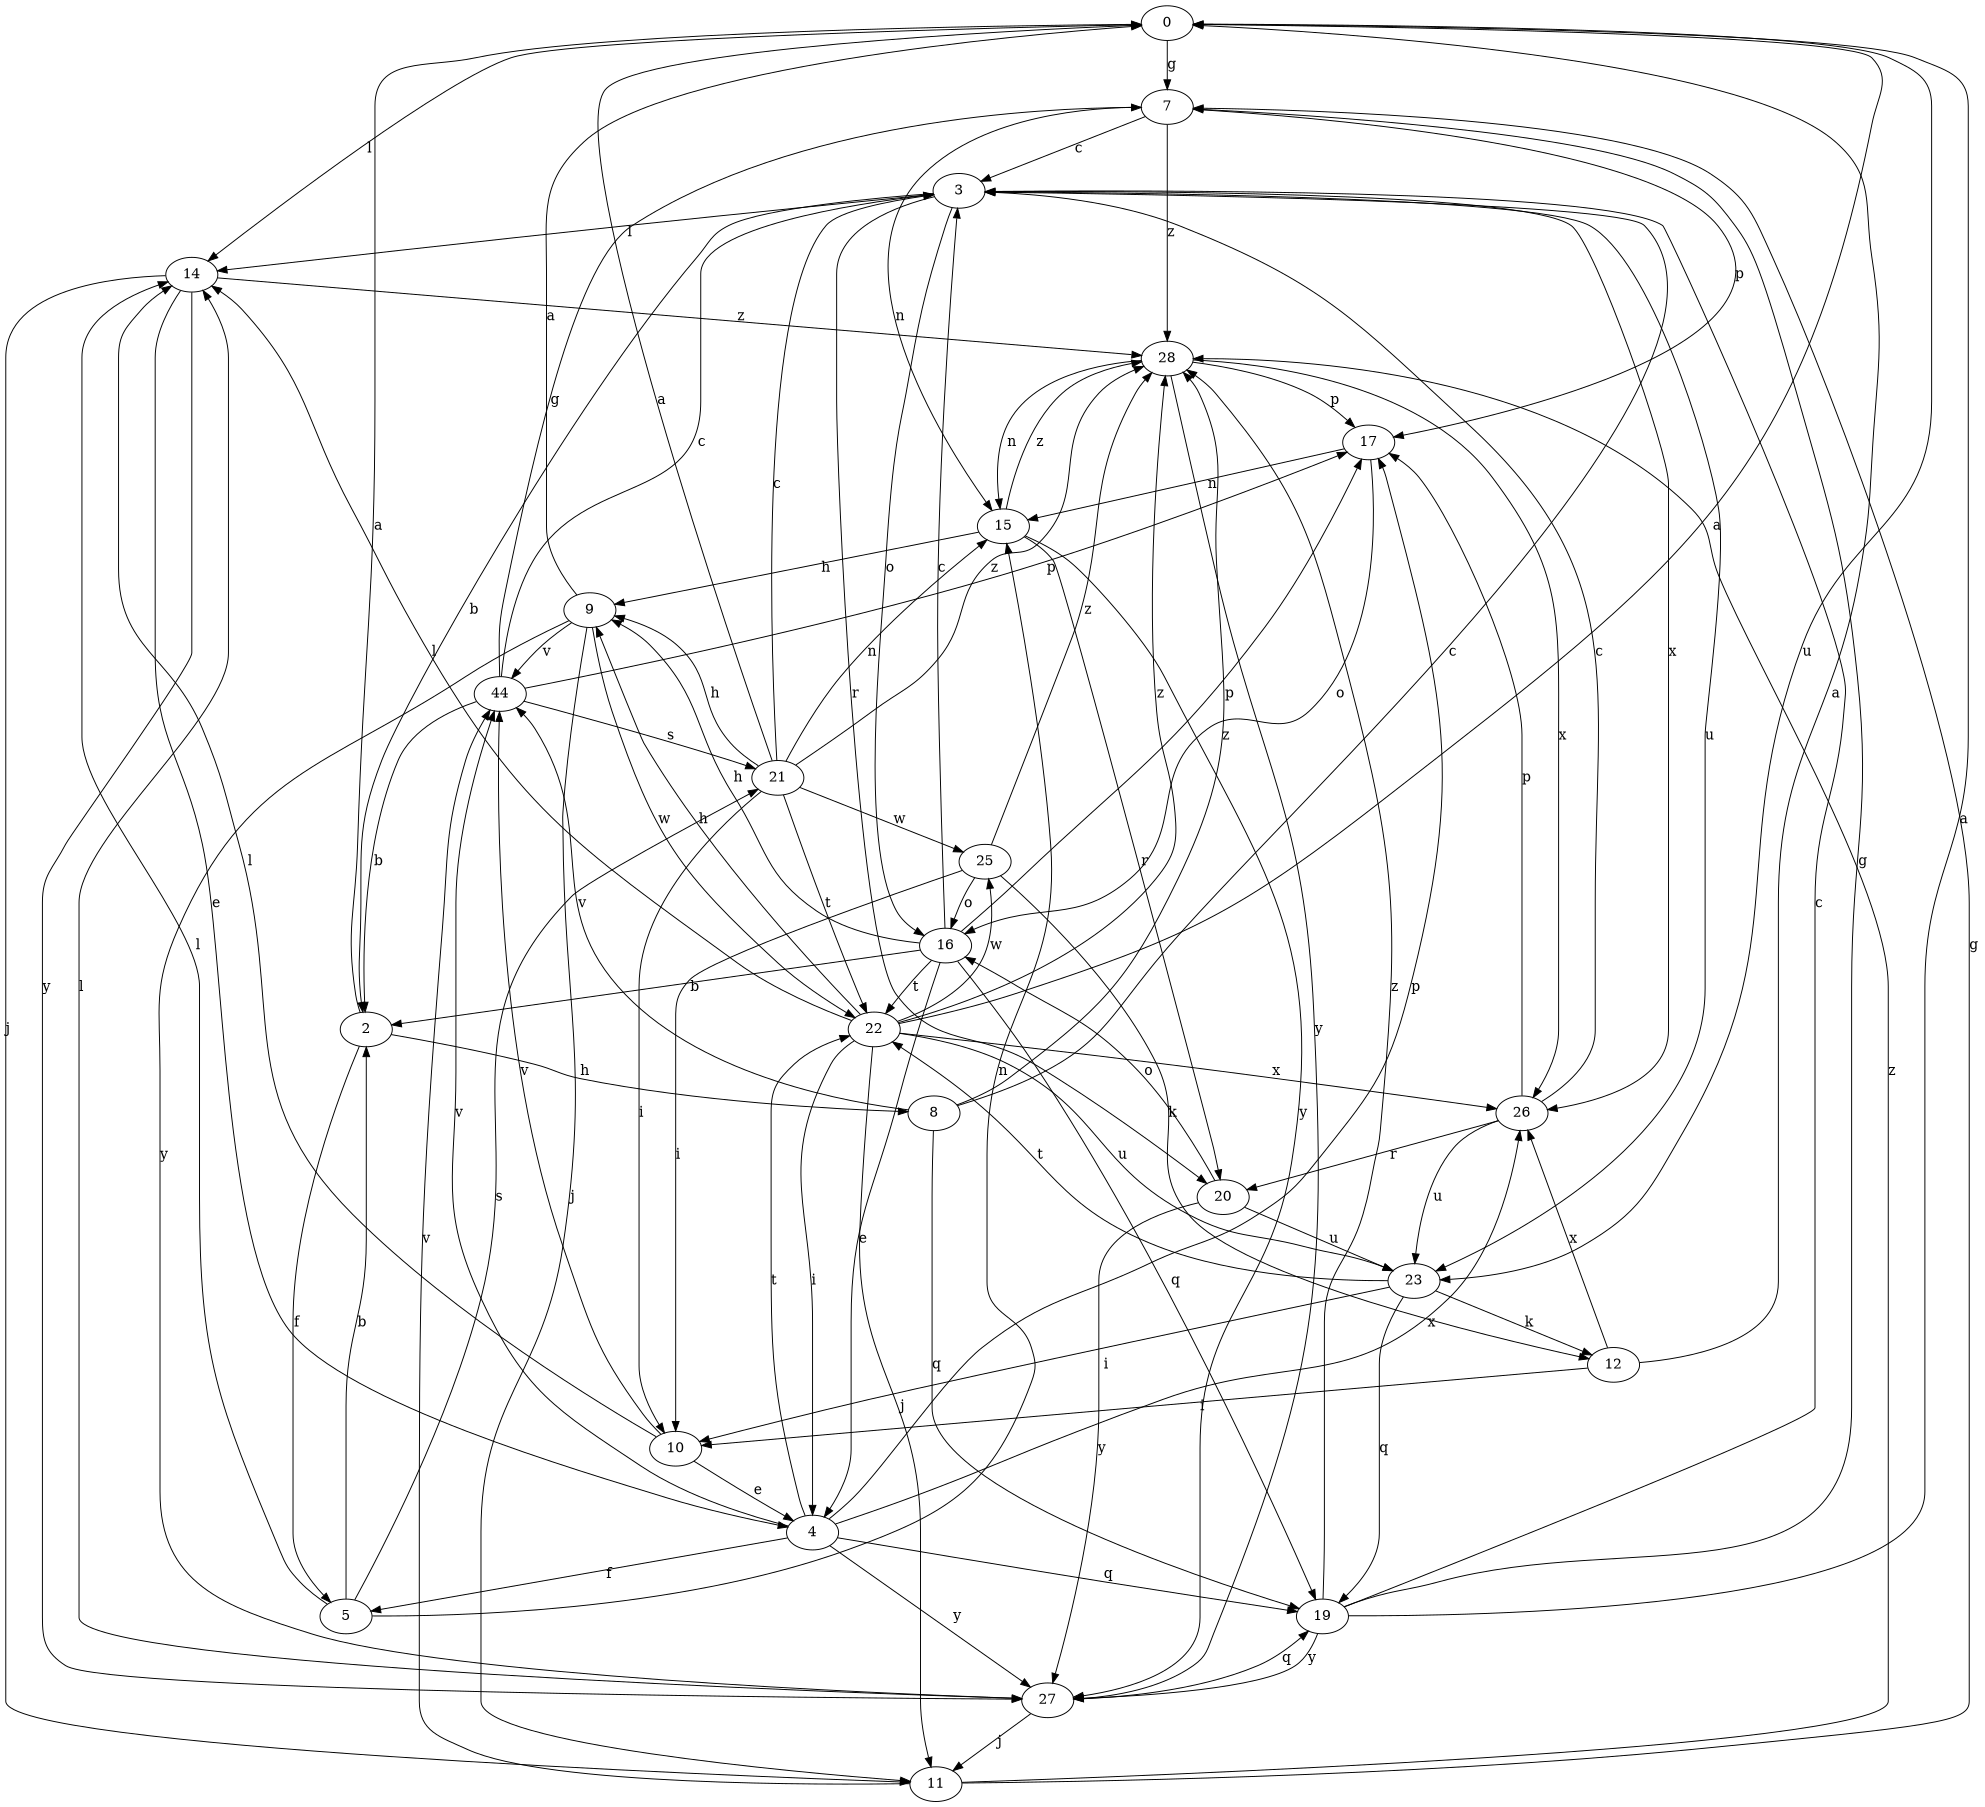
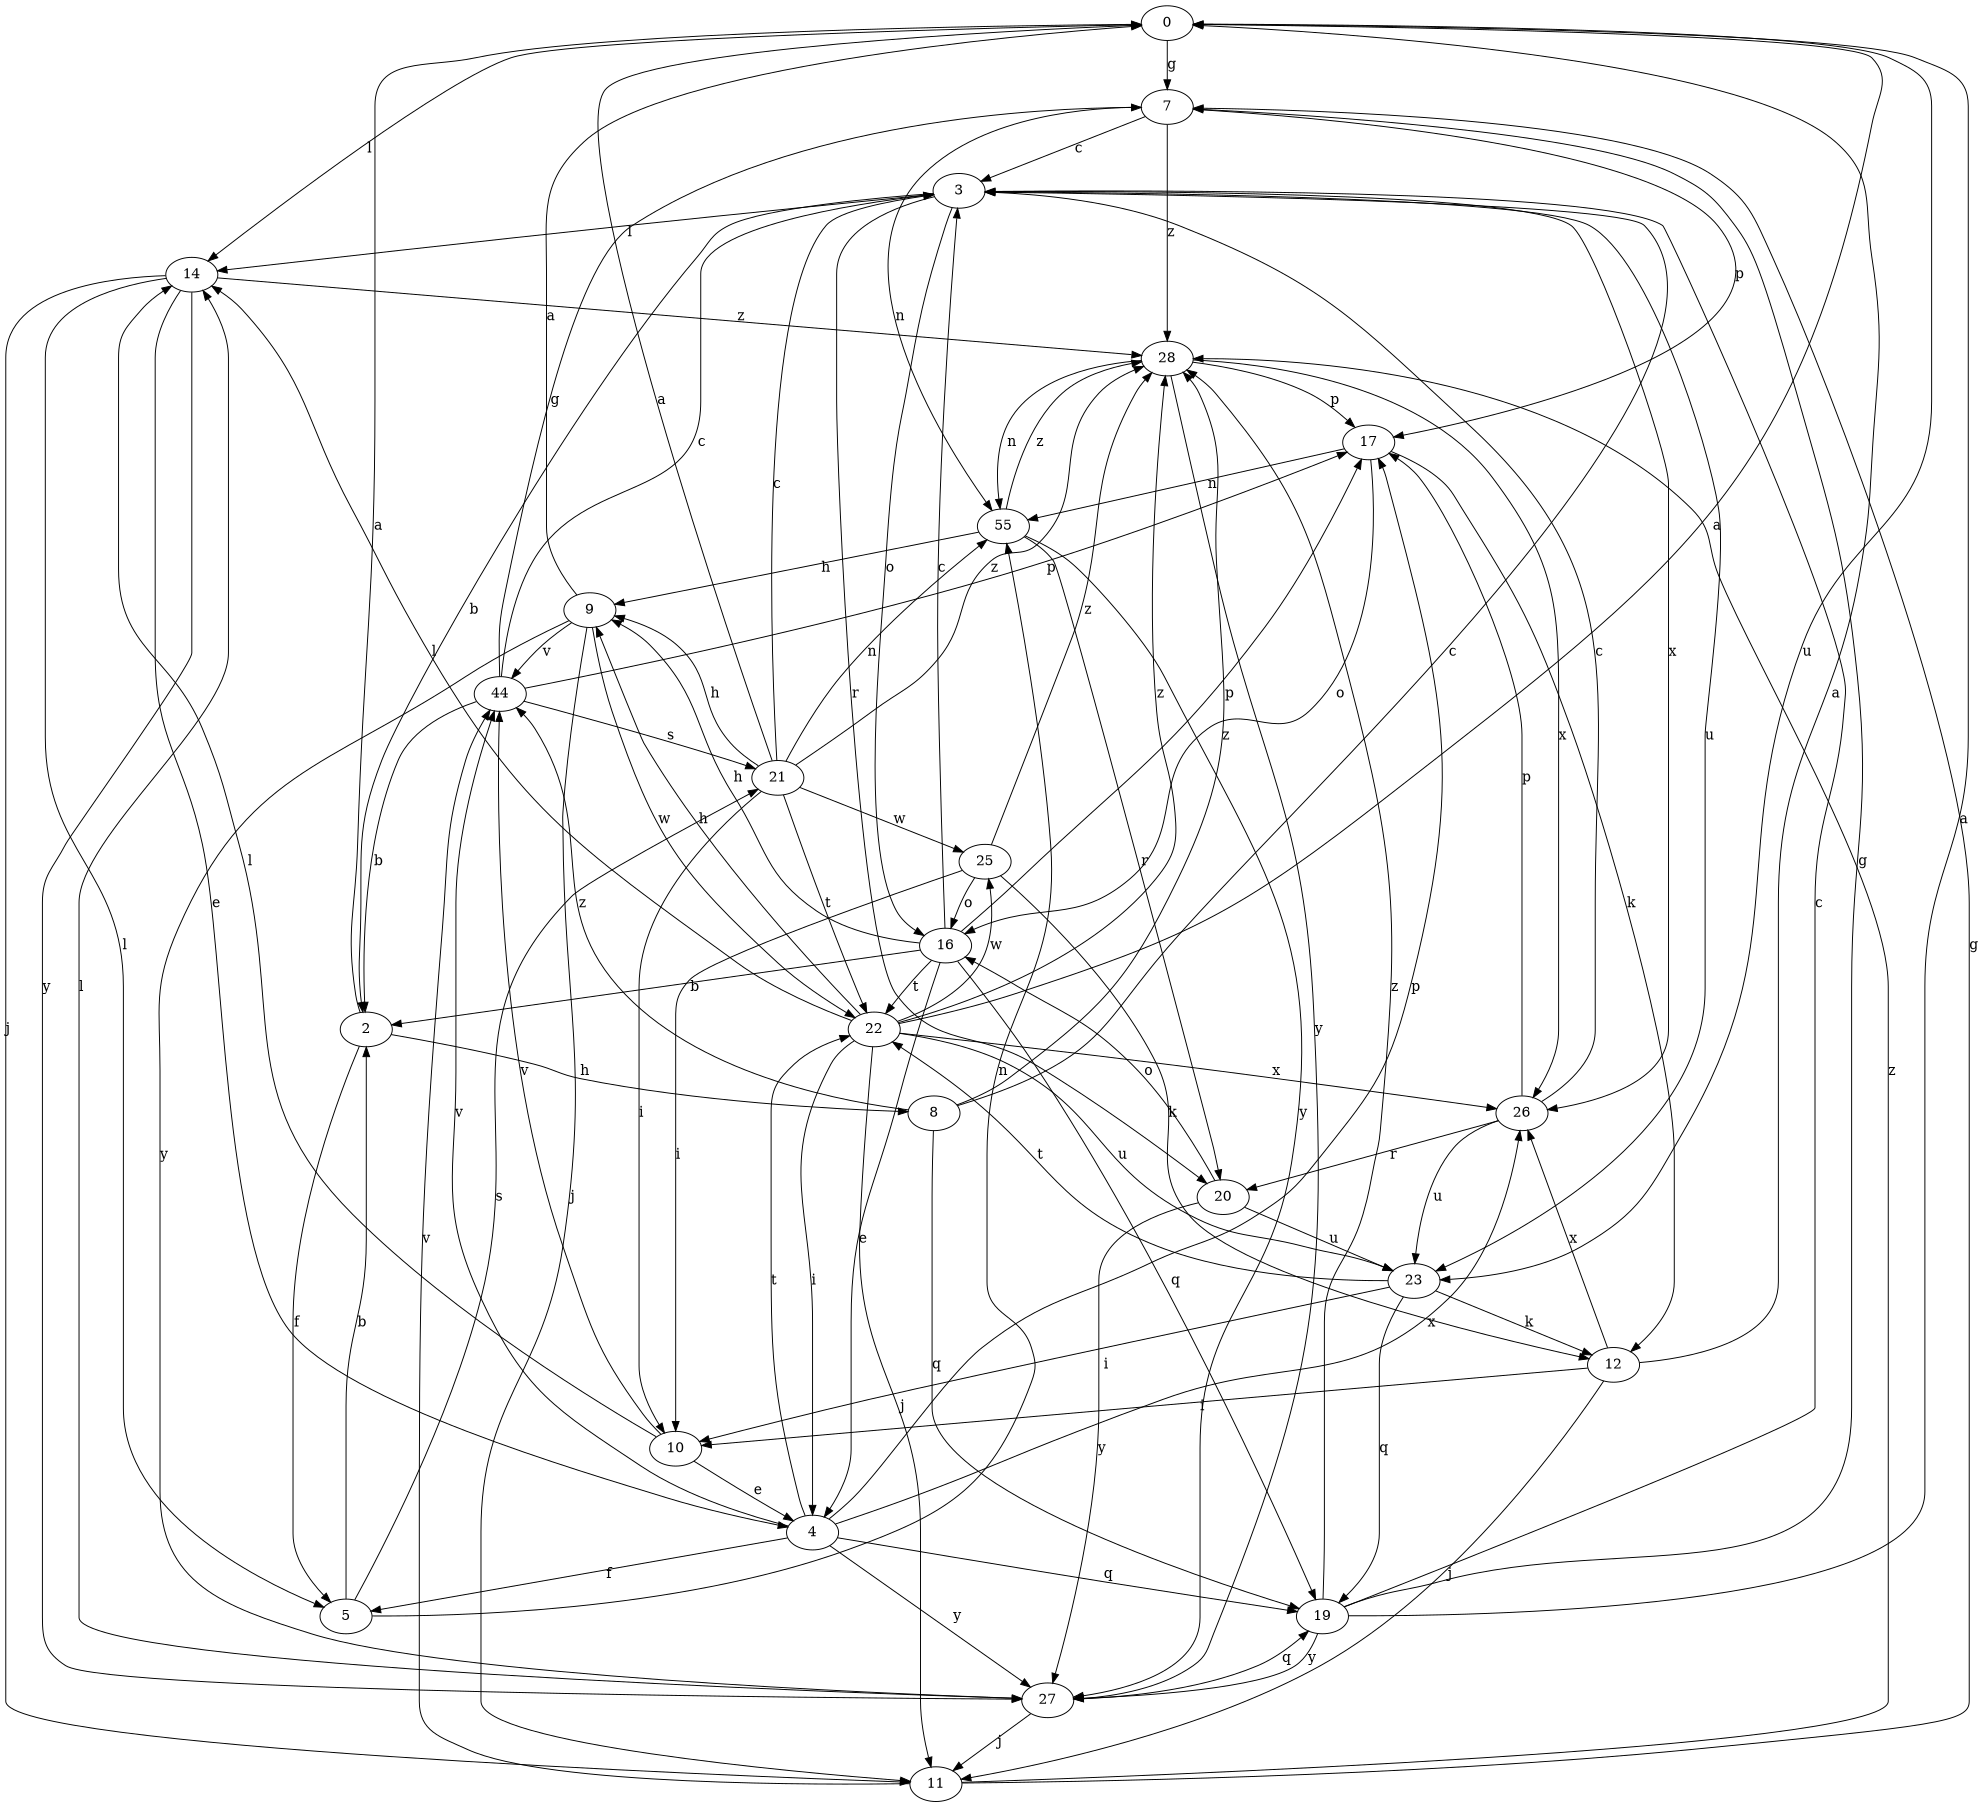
node "15": label "15" -> "55"
edge "17" -> "12": added, label "k"
edge "8" -> "44": label "v" -> "z"
edge "5" -> "14": reversed
edge "12" -> "11": added, label "j"
